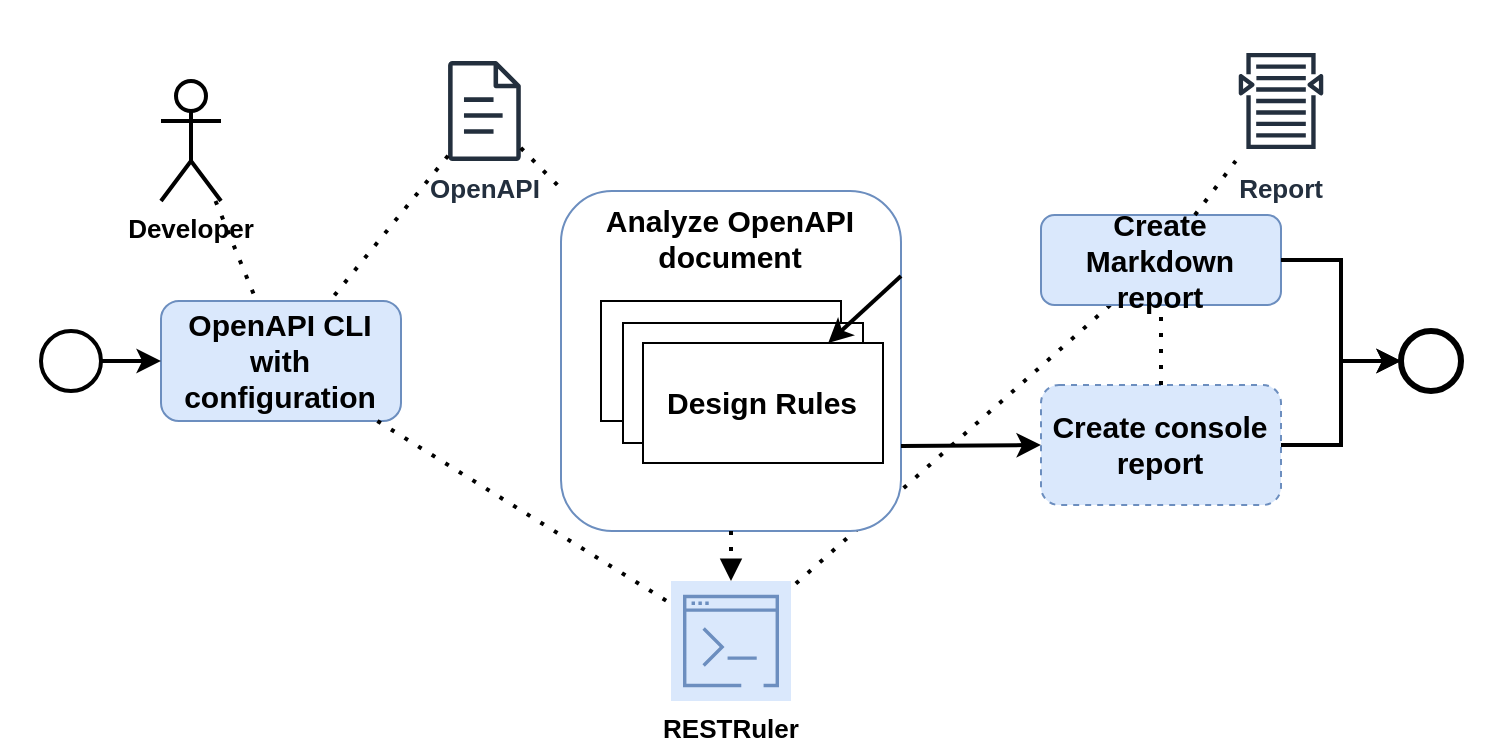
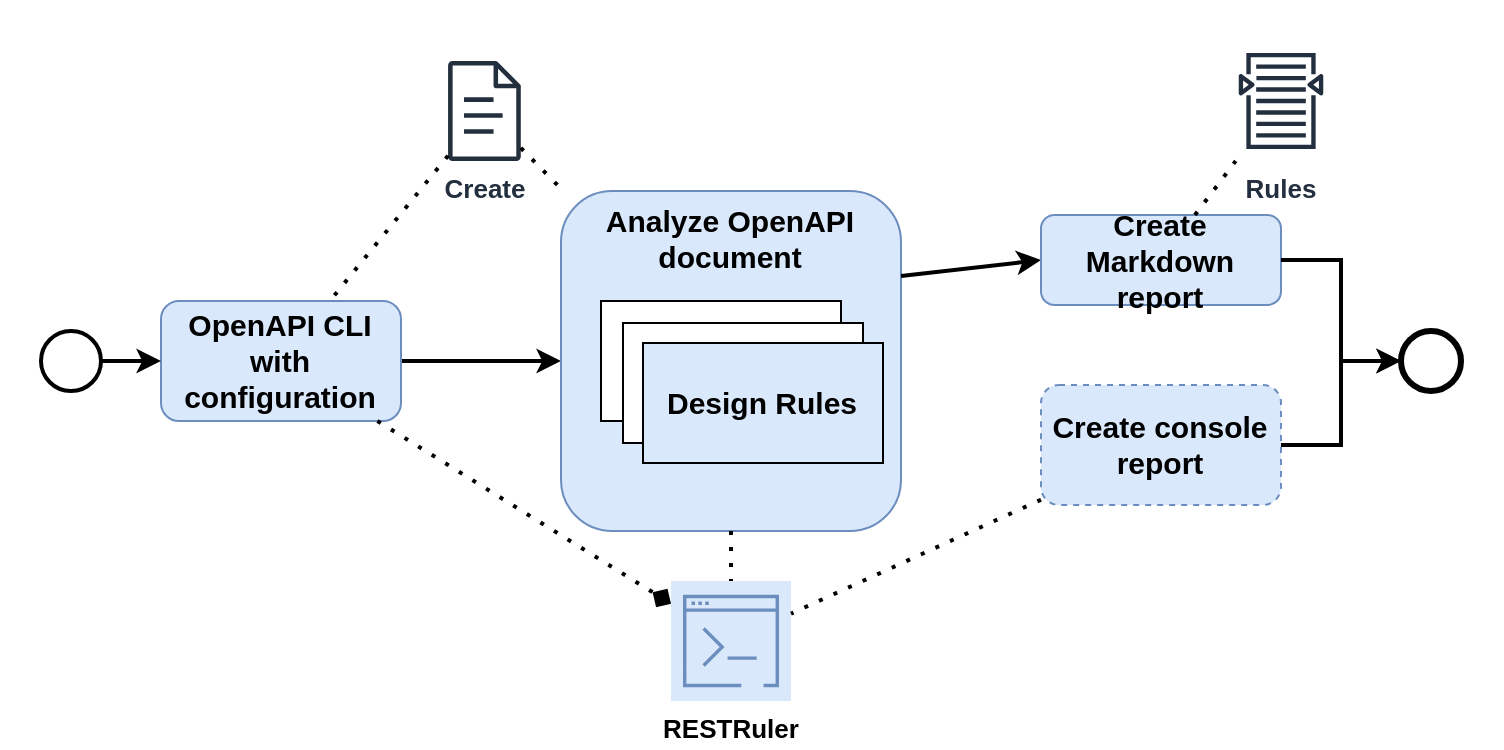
node "Developer": removed
node "OpenAPI": label "OpenAPI" -> "Create"
node "Report": label "Report" -> "Rules"
node "Analyze OpenAPI document": fillcolor #ffffff -> #dae8fc
edge "Developer" -- "OpenAPI CLI with configuration": removed
edge "Analyze OpenAPI document" -> "Design Rules": now "Analyze OpenAPI document" -> "Create Markdown report"
edge "Create Markdown report" -- "RESTRuler": removed
edge "OpenAPI CLI with configuration" -> "Analyze OpenAPI document": added
edge "Create Markdown report" -- "Create console report": now "RESTRuler" -- "Create console report"
node "Design Rules": fillcolor #ffffff -> #dae8fc
edge "Analyze OpenAPI document" -> "Create console report": removed
edge "Analyze OpenAPI document" -> "RESTRuler": arrowhead block -> none
edge "OpenAPI CLI with configuration" -- "RESTRuler": arrowhead none -> diamond
